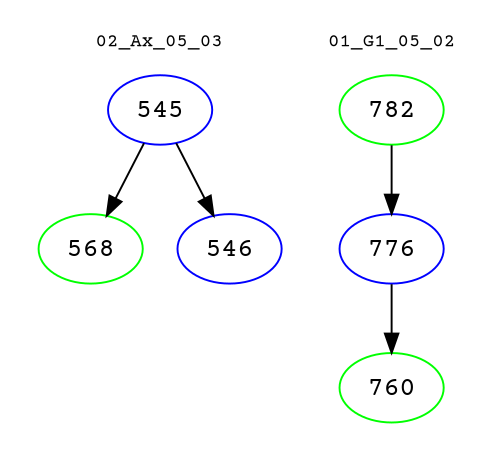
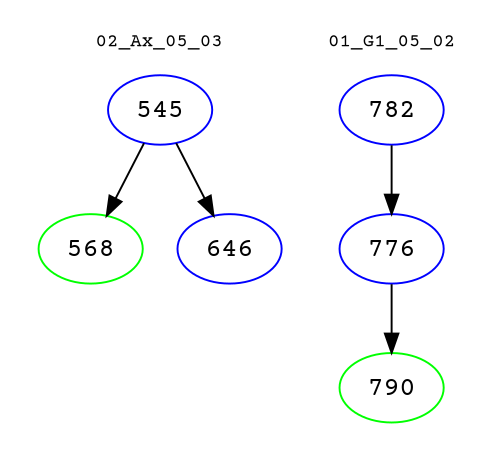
node "782": color green -> blue
node "546": label "546" -> "646"
node "760": label "760" -> "790"
